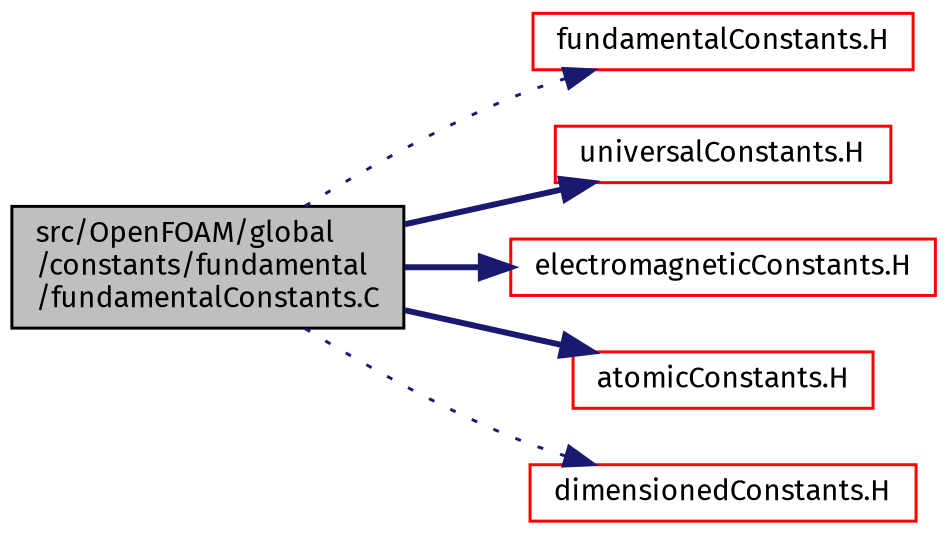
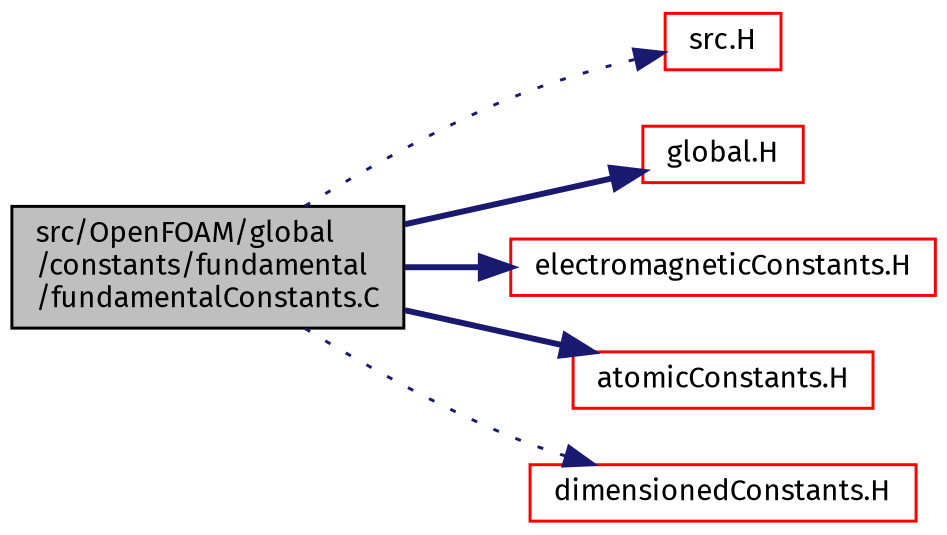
node "fundamentalConstants.H": label "fundamentalConstants.H" -> "src.H"
node "universalConstants.H": label "universalConstants.H" -> "global.H"
